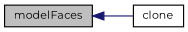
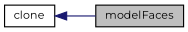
edge "clone" -> "modelFaces": reversed
